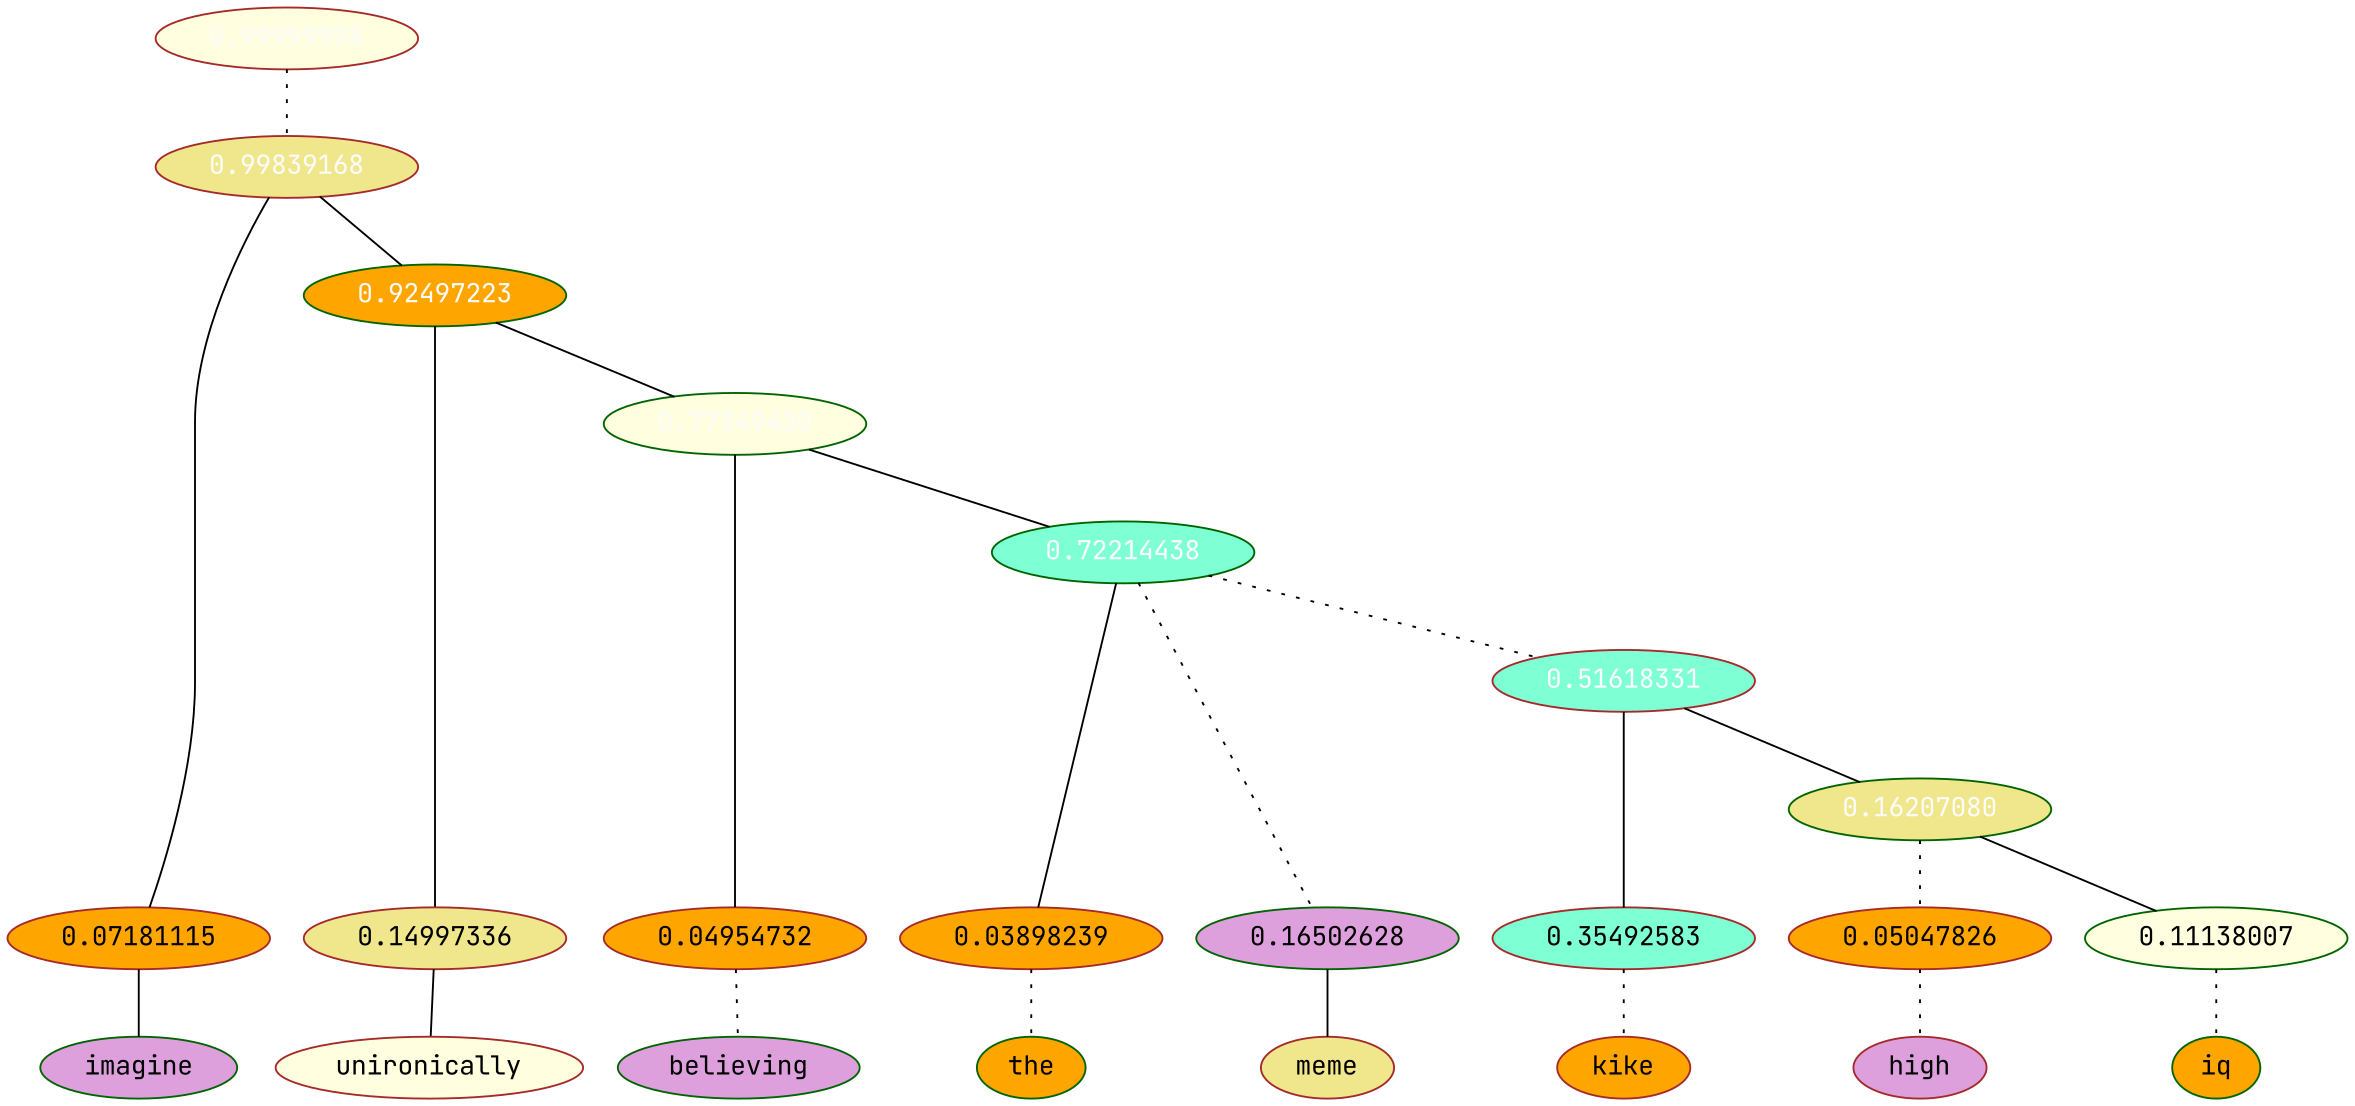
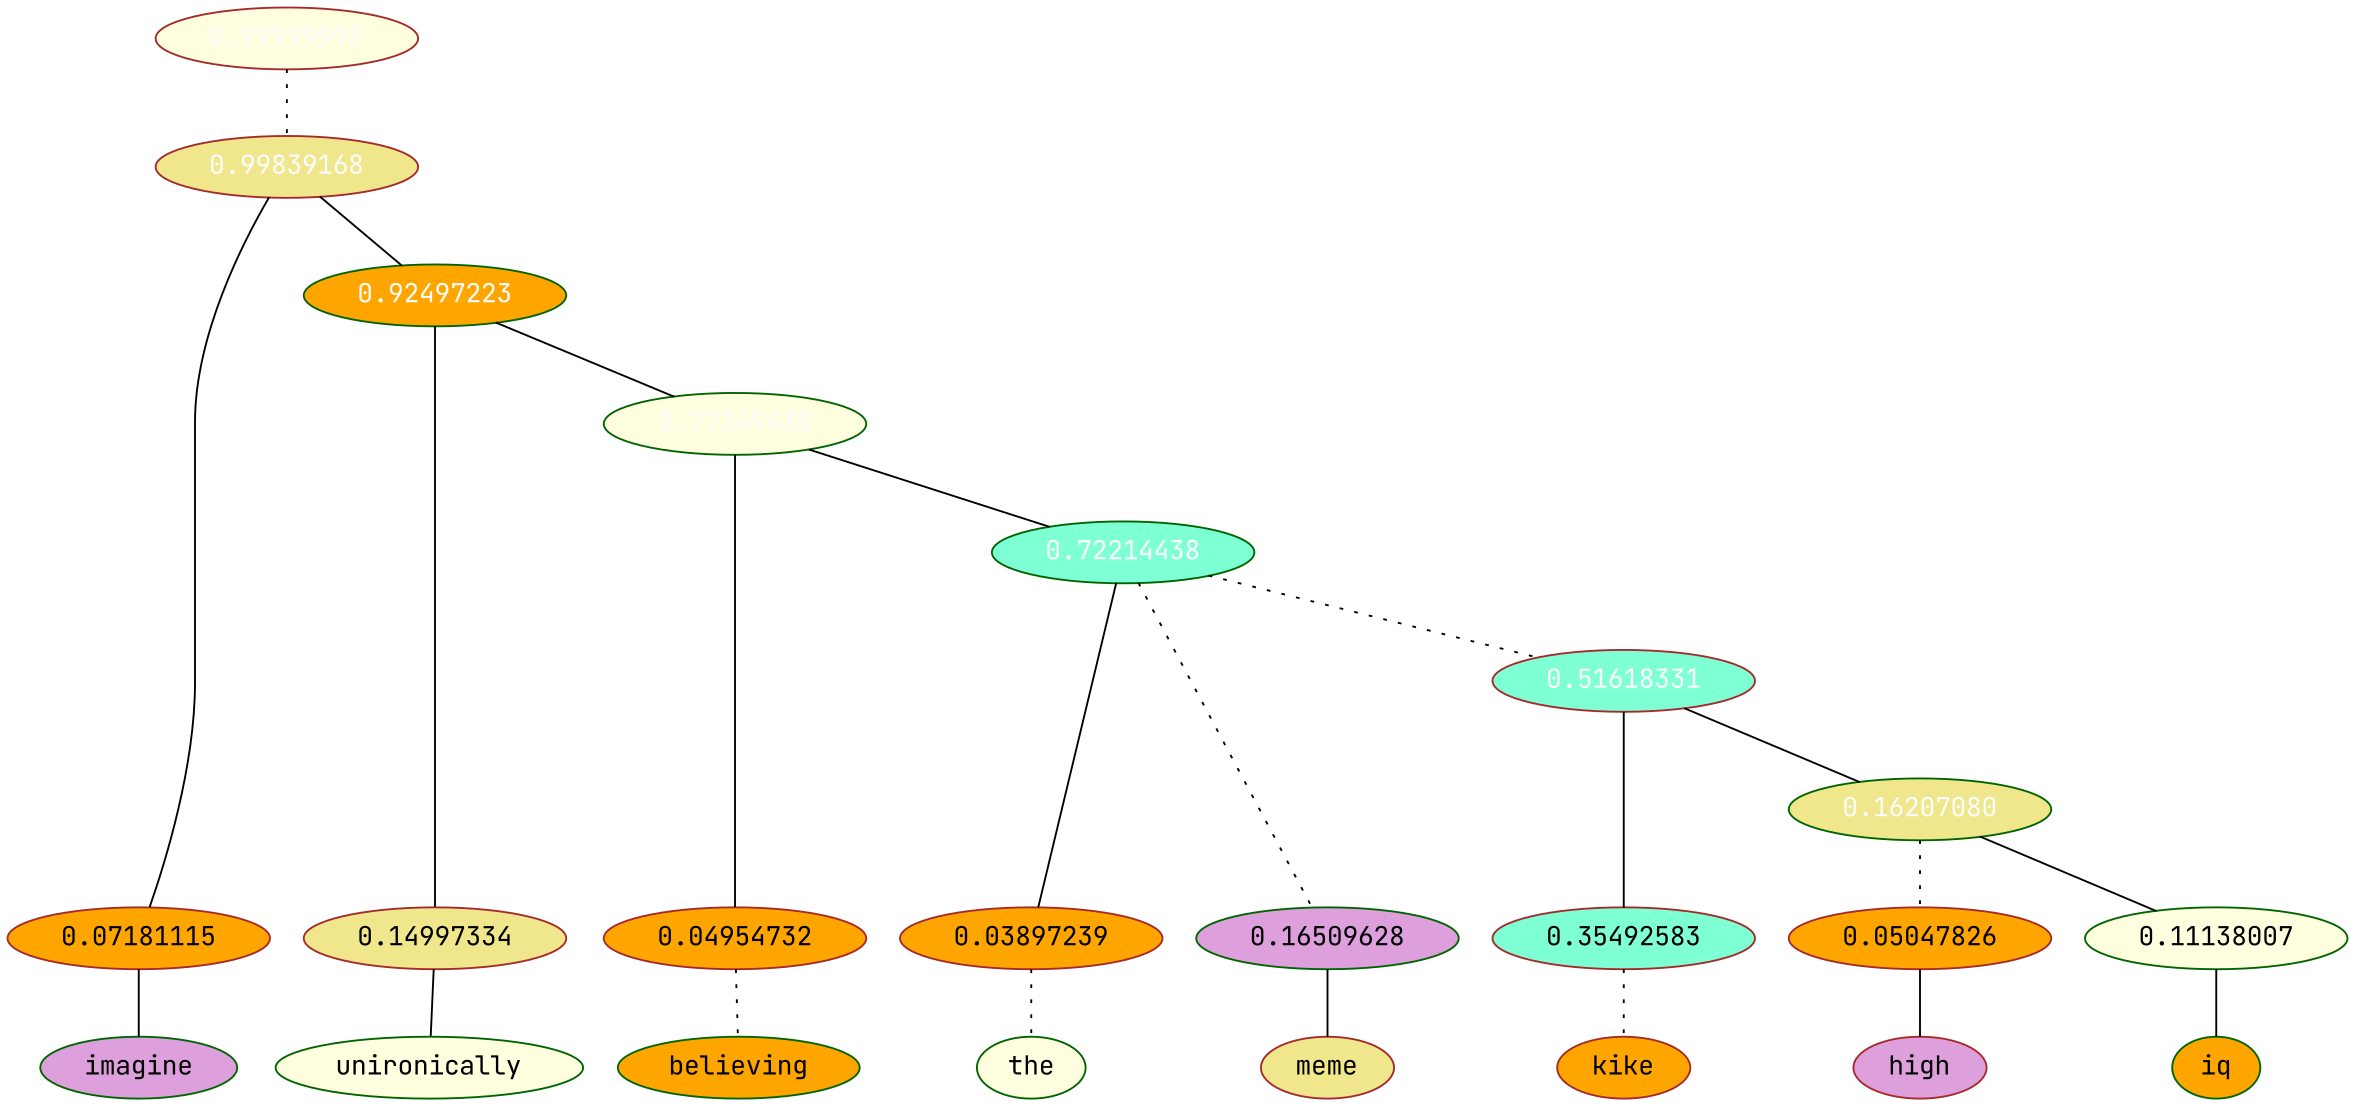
node "0.14997336": label "0.14997336" -> "0.14997334"
node "0.03898239": label "0.03898239" -> "0.03897239"
node "0.16502628": label "0.16502628" -> "0.16509628"
edge "0.05047826" -- "high": style dotted -> solid
edge "0.11138007" -- "iq": style dotted -> solid
node "unironically": color brown -> darkgreen
node "believing": fillcolor plum -> orange
node "the": fillcolor orange -> lightyellow
